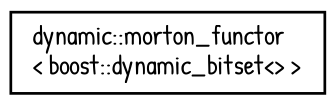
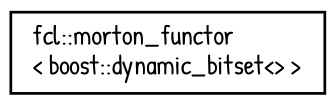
node "dynamic::morton_functor < boost::dynamic_bitset<> >": label "dynamic::morton_functor < boost::dynamic_bitset<> >" -> "fcl::morton_functor < boost::dynamic_bitset<> >"
